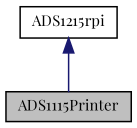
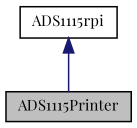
node "ADS1215rpi": label "ADS1215rpi" -> "ADS1115rpi"
